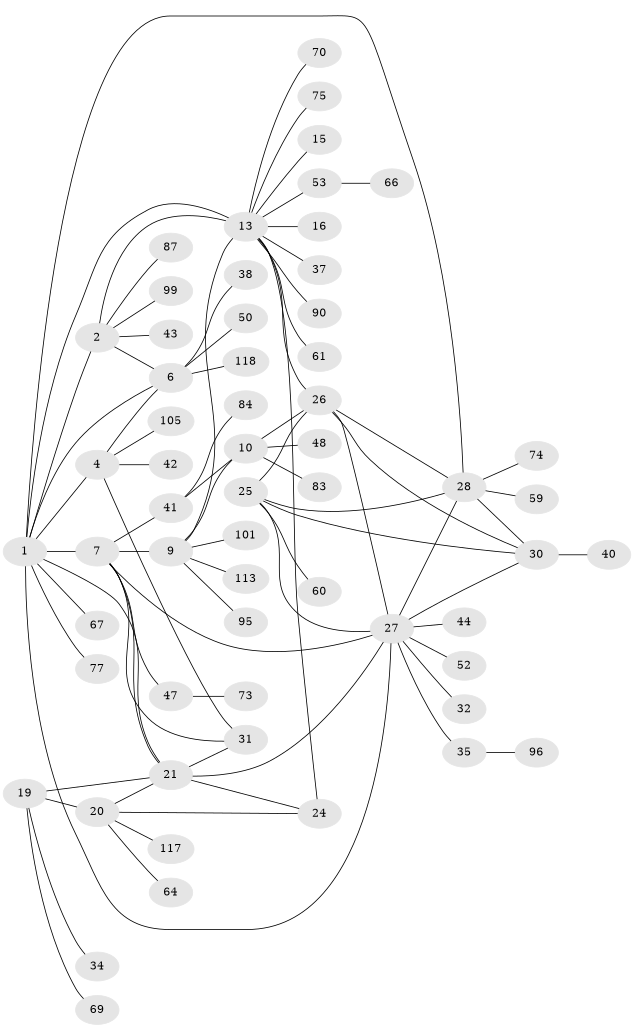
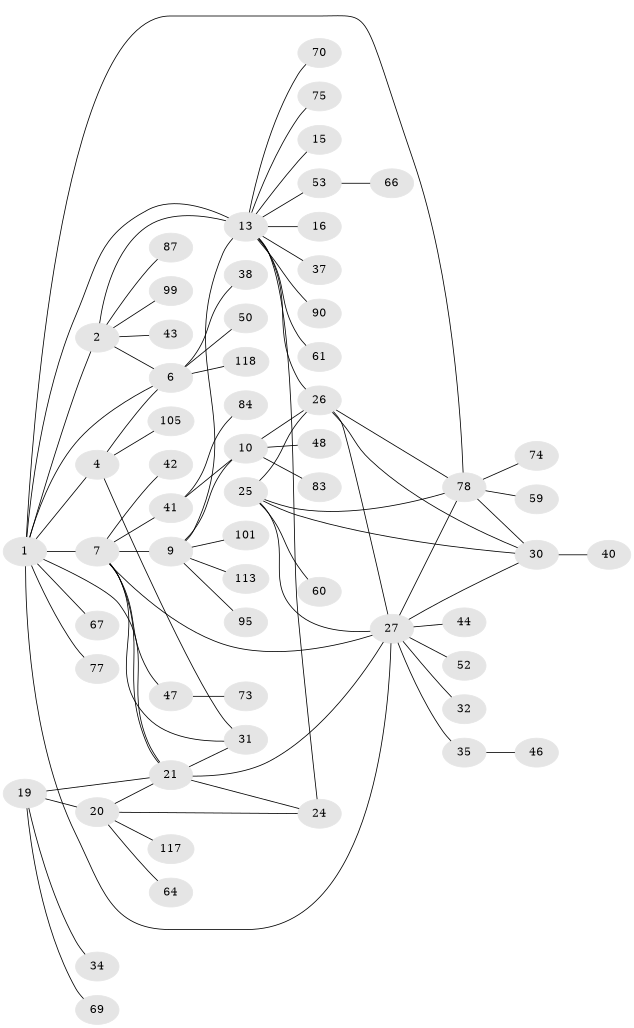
edge "4" -- "42": now "7" -- "42"
node "28": label "28" -> "78"
node "96": label "96" -> "46"
